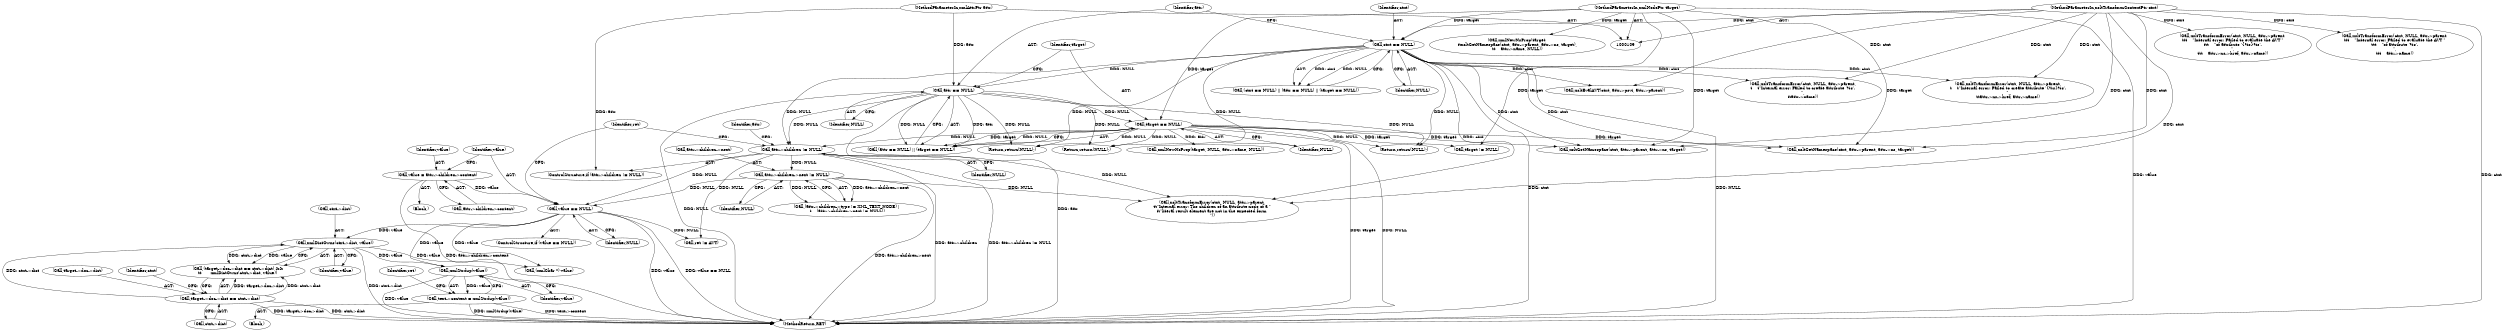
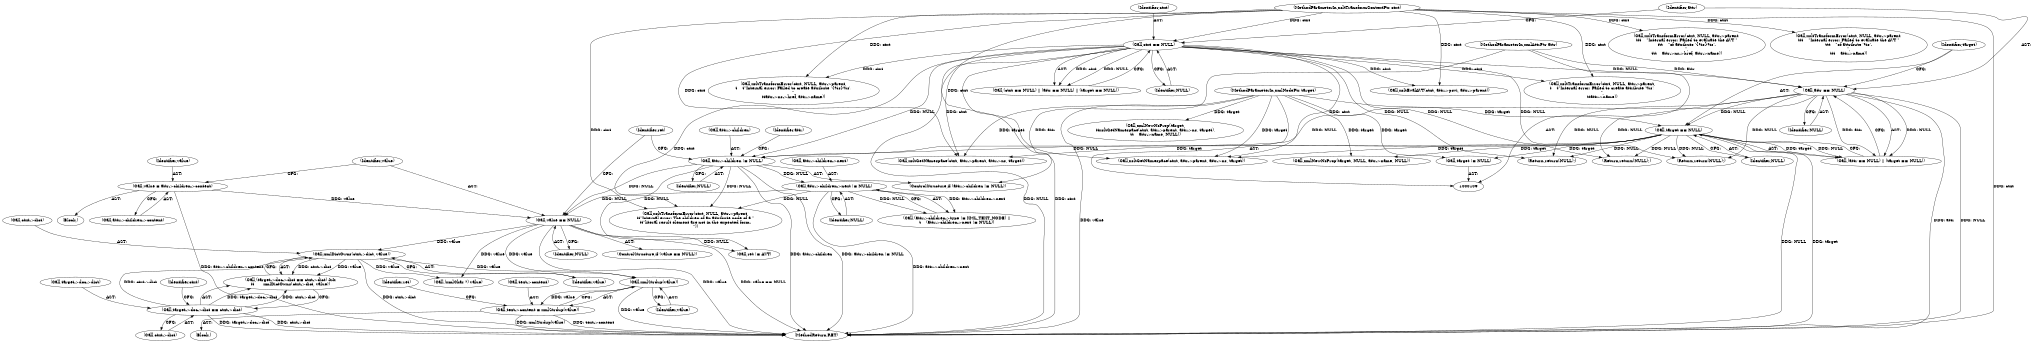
edge "(MethodParameterIn,xmlNodePtr target)" -> "(Call,ctxt == NULL)": now "(MethodParameterIn,xmlNodePtr target)" -> "(Call,xmlNewNsProp(target, NULL, attr->name, NULL))"
edge "(MethodParameterIn,xsltTransformContextPtr ctxt)" -> "1000109": now "(Call,target != NULL)" -> "1000109"
node "(Call,attr->children)": added
edge "(Call,target == NULL)" -> "(Call,xmlNewNsProp(target, NULL, attr->name, NULL))": label "DDG: attr" -> "DDG: target"
node "(Call,text->content)": added
